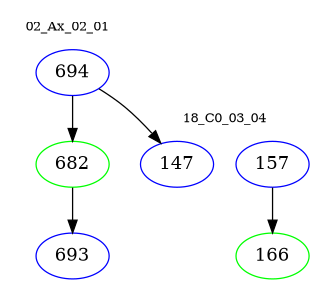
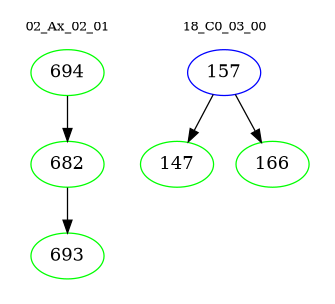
node "694": color blue -> green
edge "694" -> "147": now "157" -> "147"
cluster "18_C0_03_04": label "18_C0_03_04" -> "18_C0_03_00"
node "147": color blue -> green
node "693": color blue -> green
